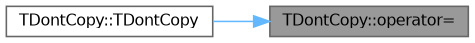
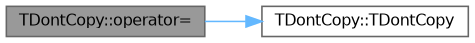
edge "TDontCopy::TDontCopy" -> "TDontCopy::operator=": reversed
